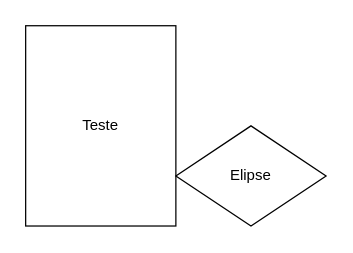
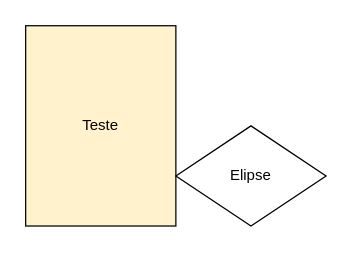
node "Teste": fillcolor #ffffff -> #fff2cc
